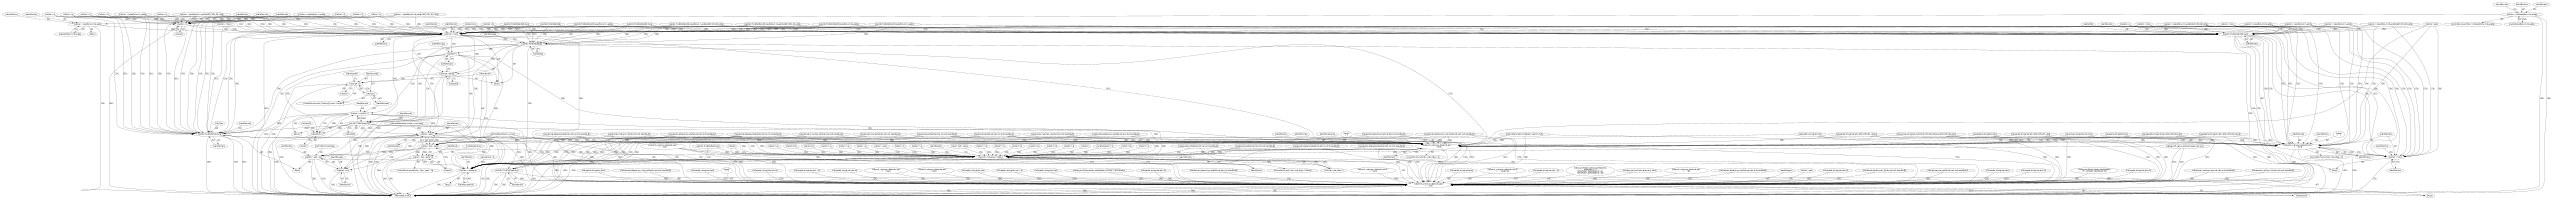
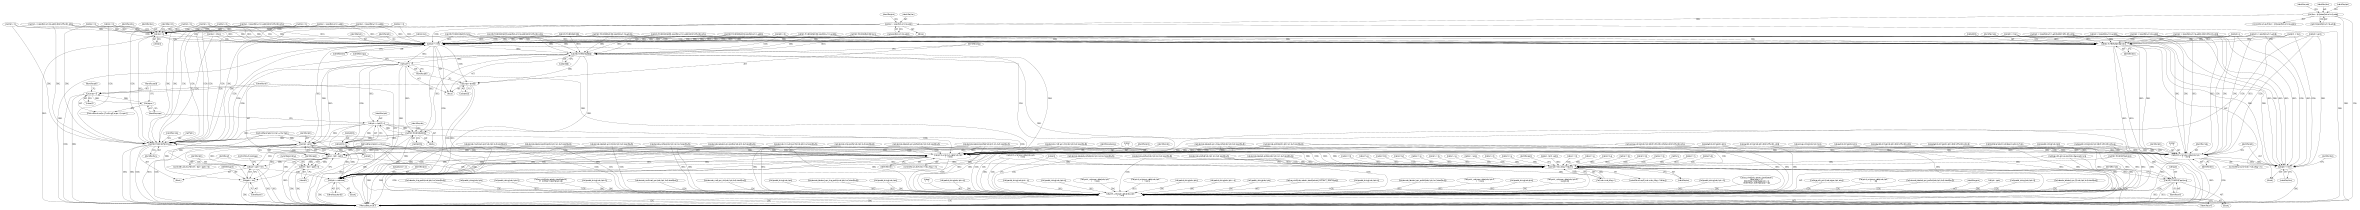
edge "(Call,tlen -= sizeof(struct in6_addr))" -> "(Call,tlen > 0)": added, label "DDG:"
edge "(Call,tptr +=3)" -> "(Call,ND_TCHECK2(*tptr,tlen))": now "(Call,tlen -= sizeof(struct in6_addr))" -> "(Call,ND_TCHECK2(*tptr,tlen))"
node "(JumpTarget,len != 1)": label "(JumpTarget,len != 1)" -> "(Call,len != 1)"
edge "(Call,len - (tptr - pptr) > 0)" -> "(ControlStructure,while (len - (tptr - pptr) > 0))": now "(Identifier,af)" -> "(ControlStructure,while (len - (tptr - pptr) > 0))"
node "(Call,*pptr)": added
